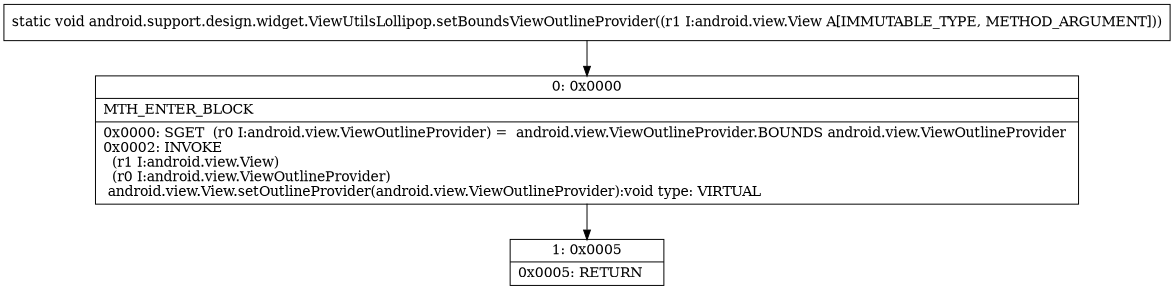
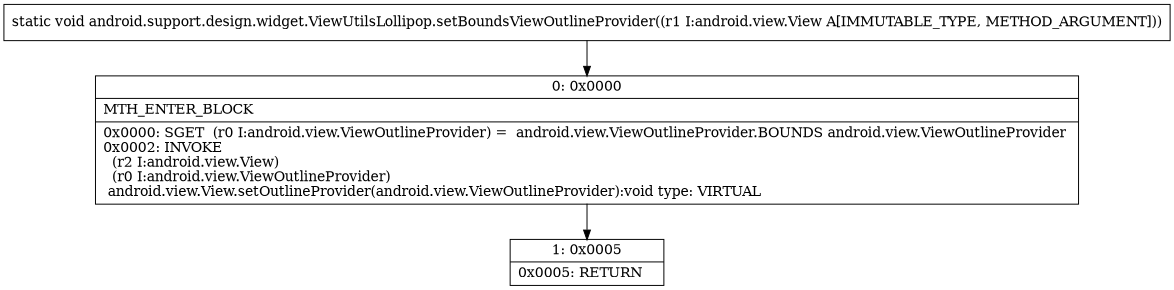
node "0: 0x0000": text "(r1 I:android.view.View)" -> "(r2 I:android.view.View)"
